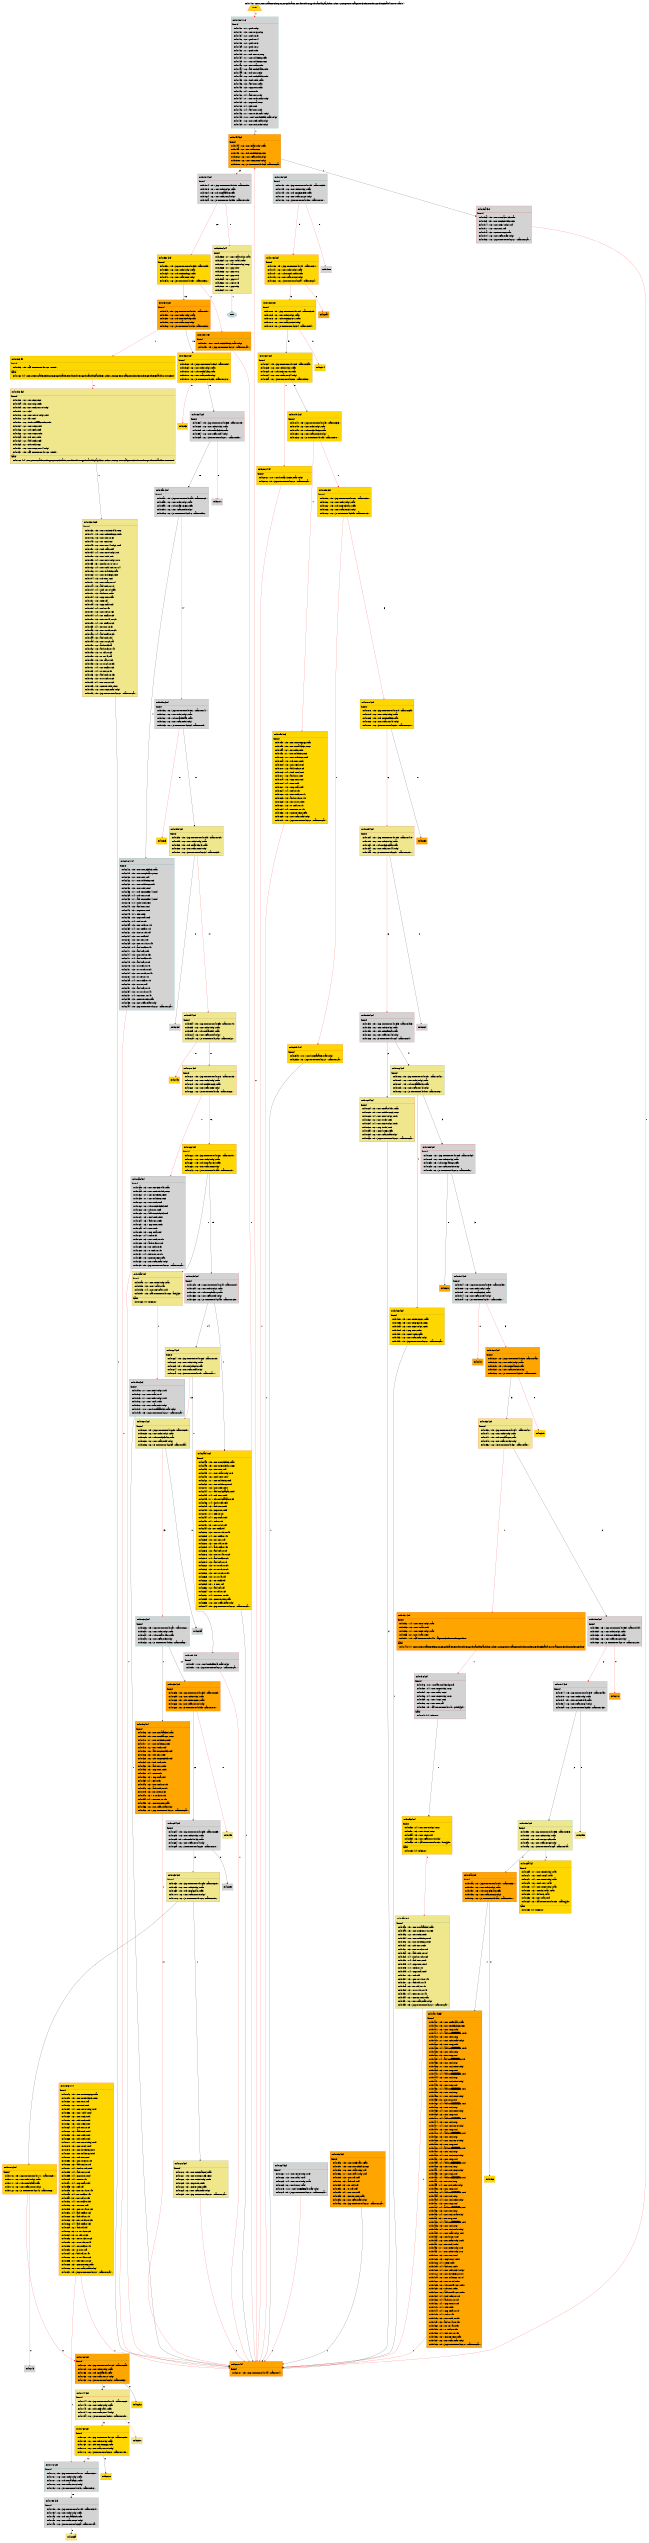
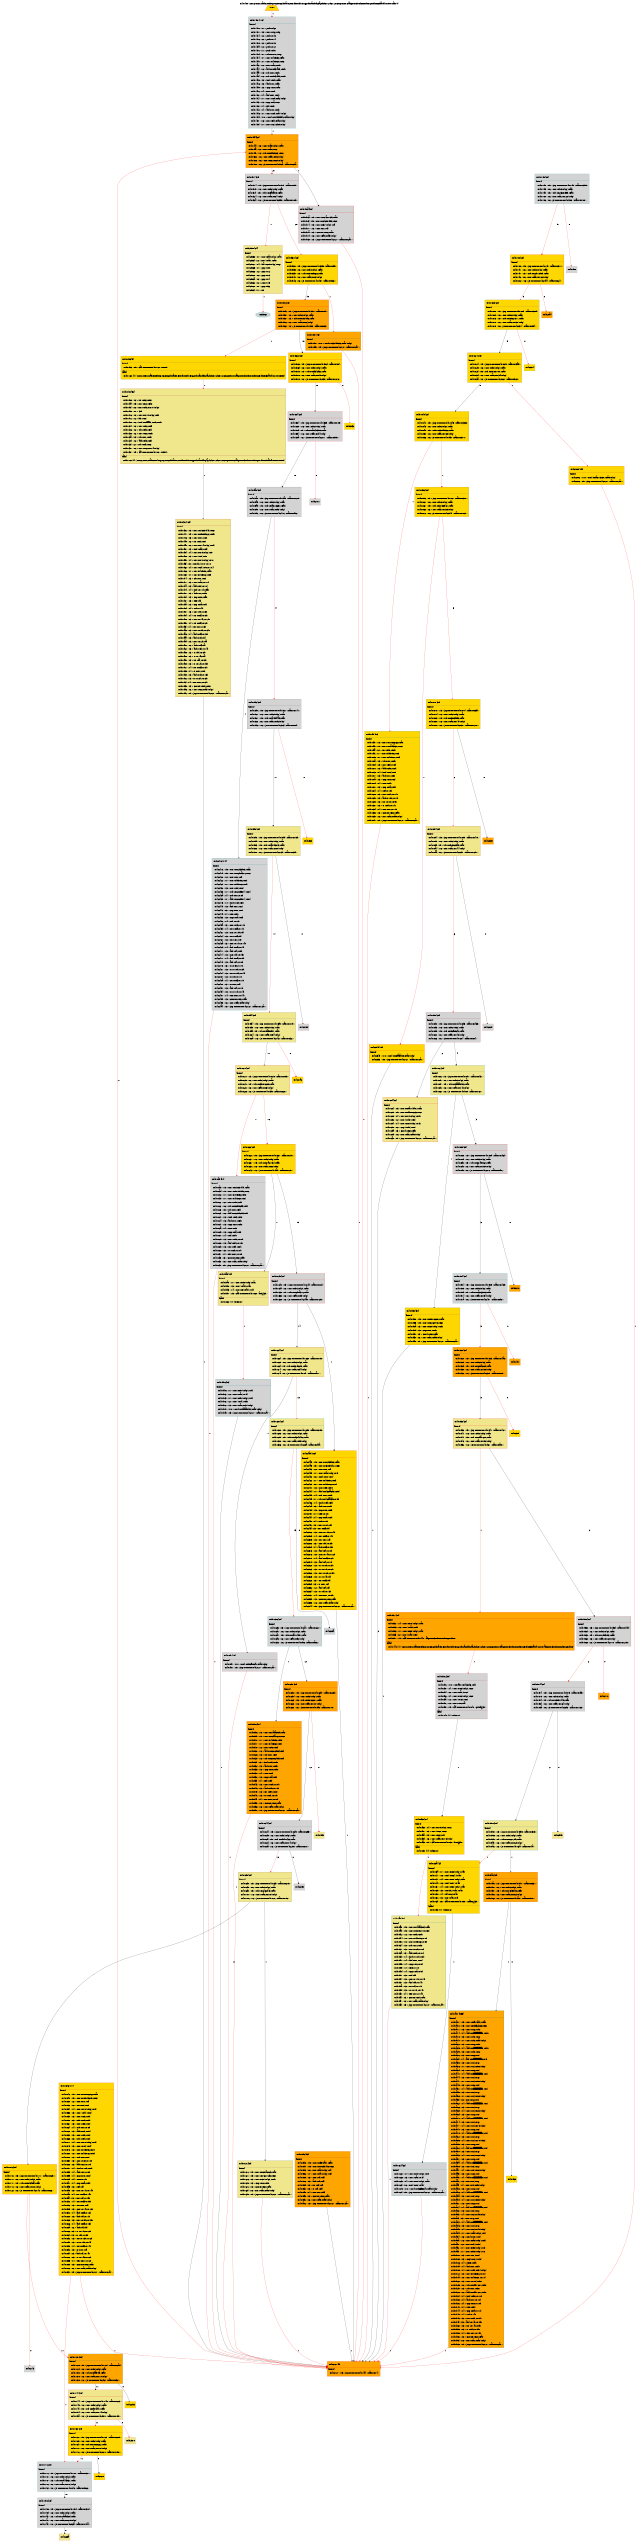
node "Exit": label "Exit" -> "Desktop"
edge "0x401c3a [42]" -> "0x401c64 [32]": added, label "1"
